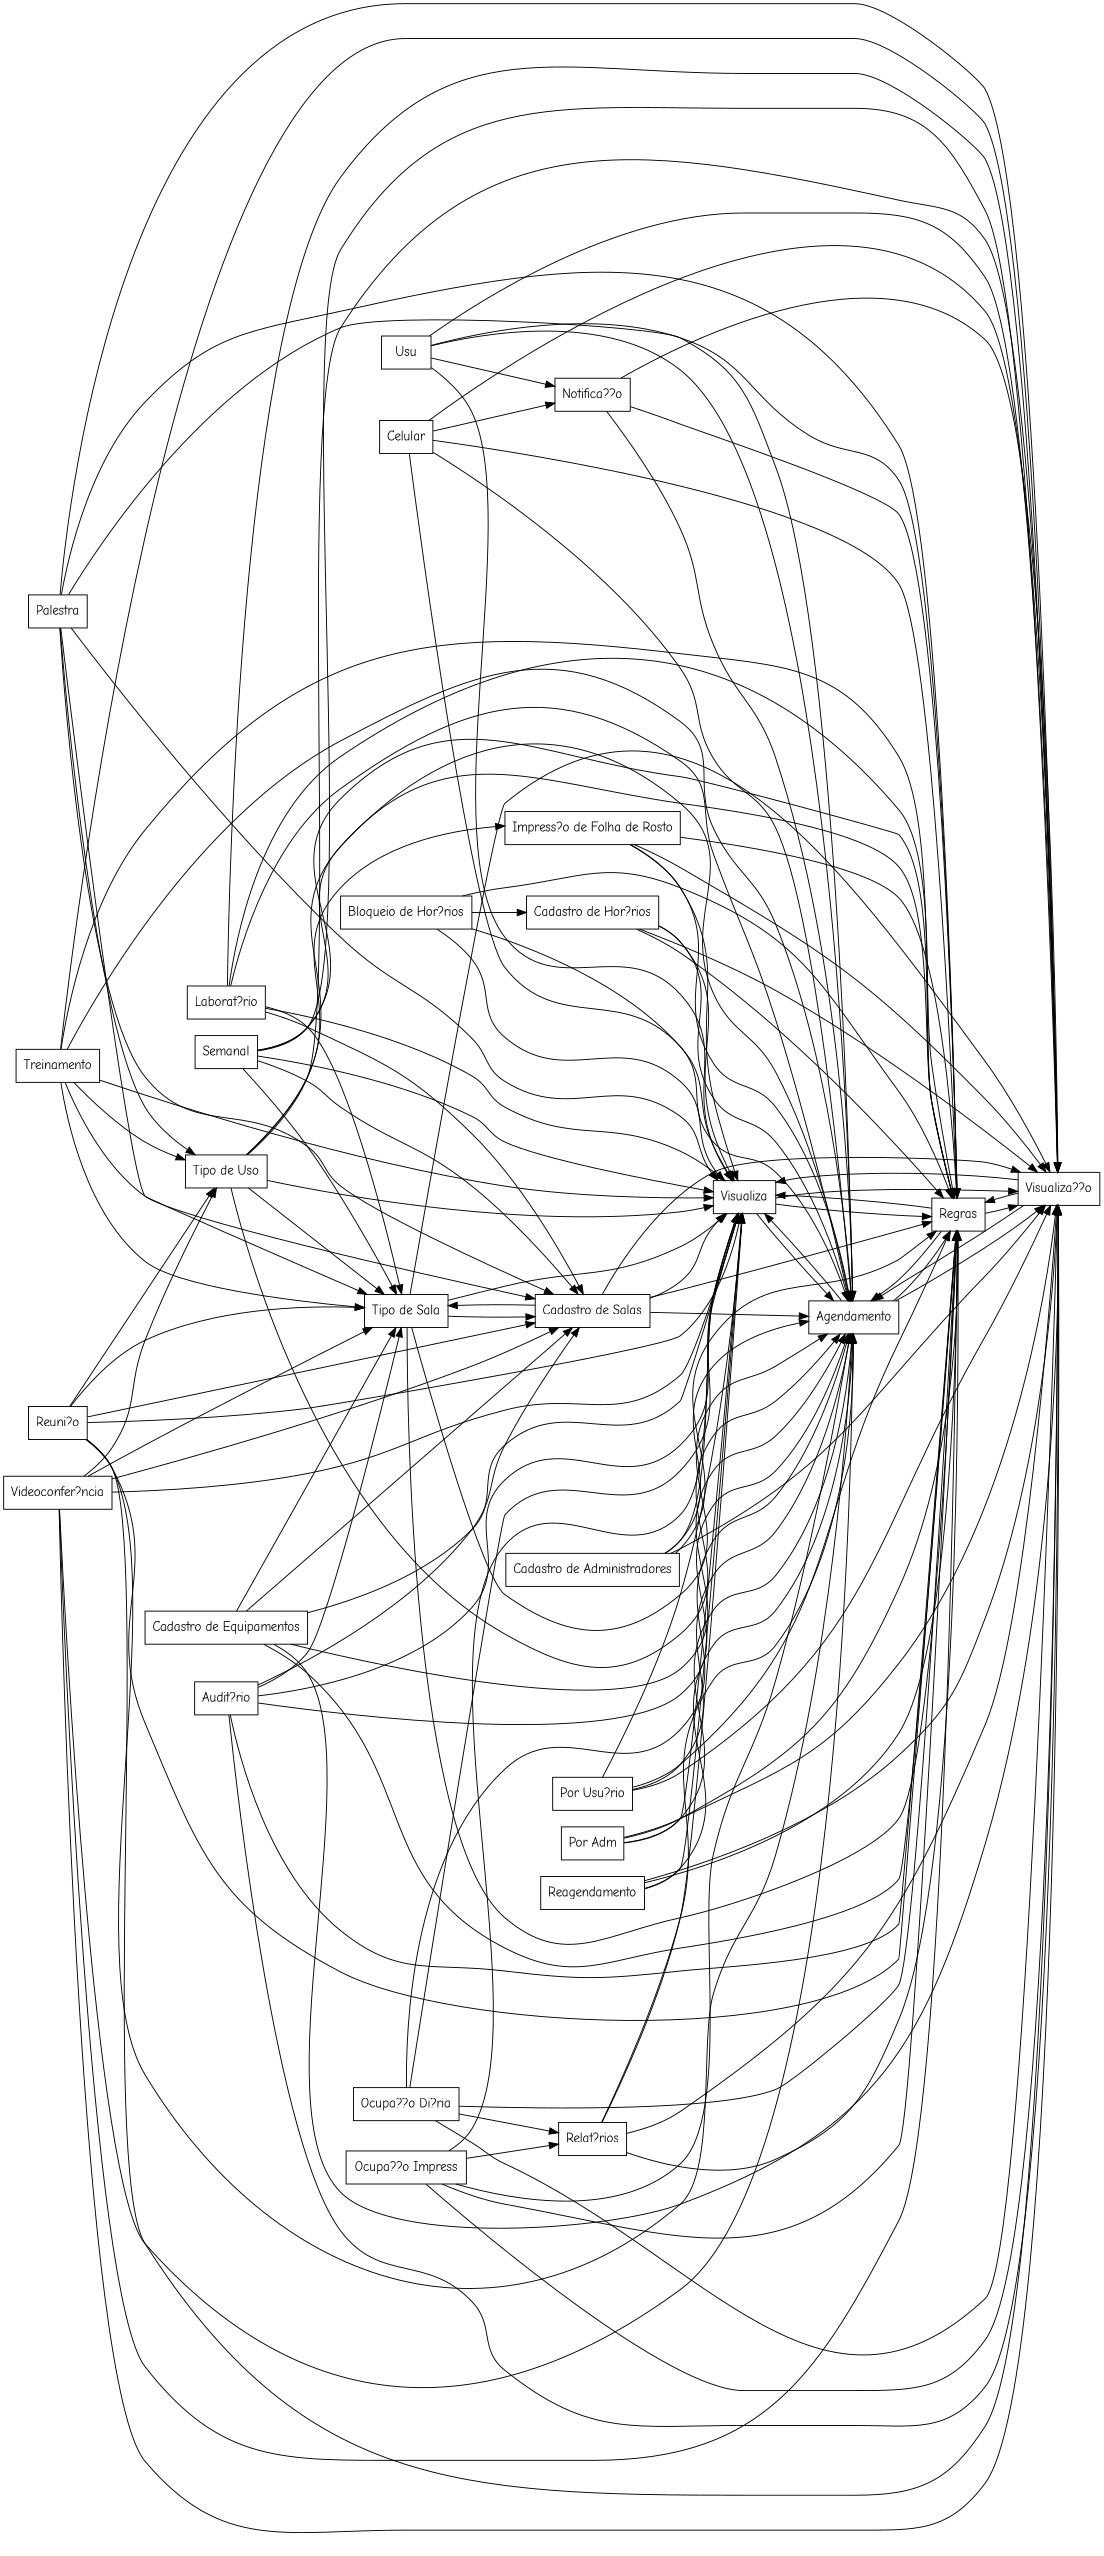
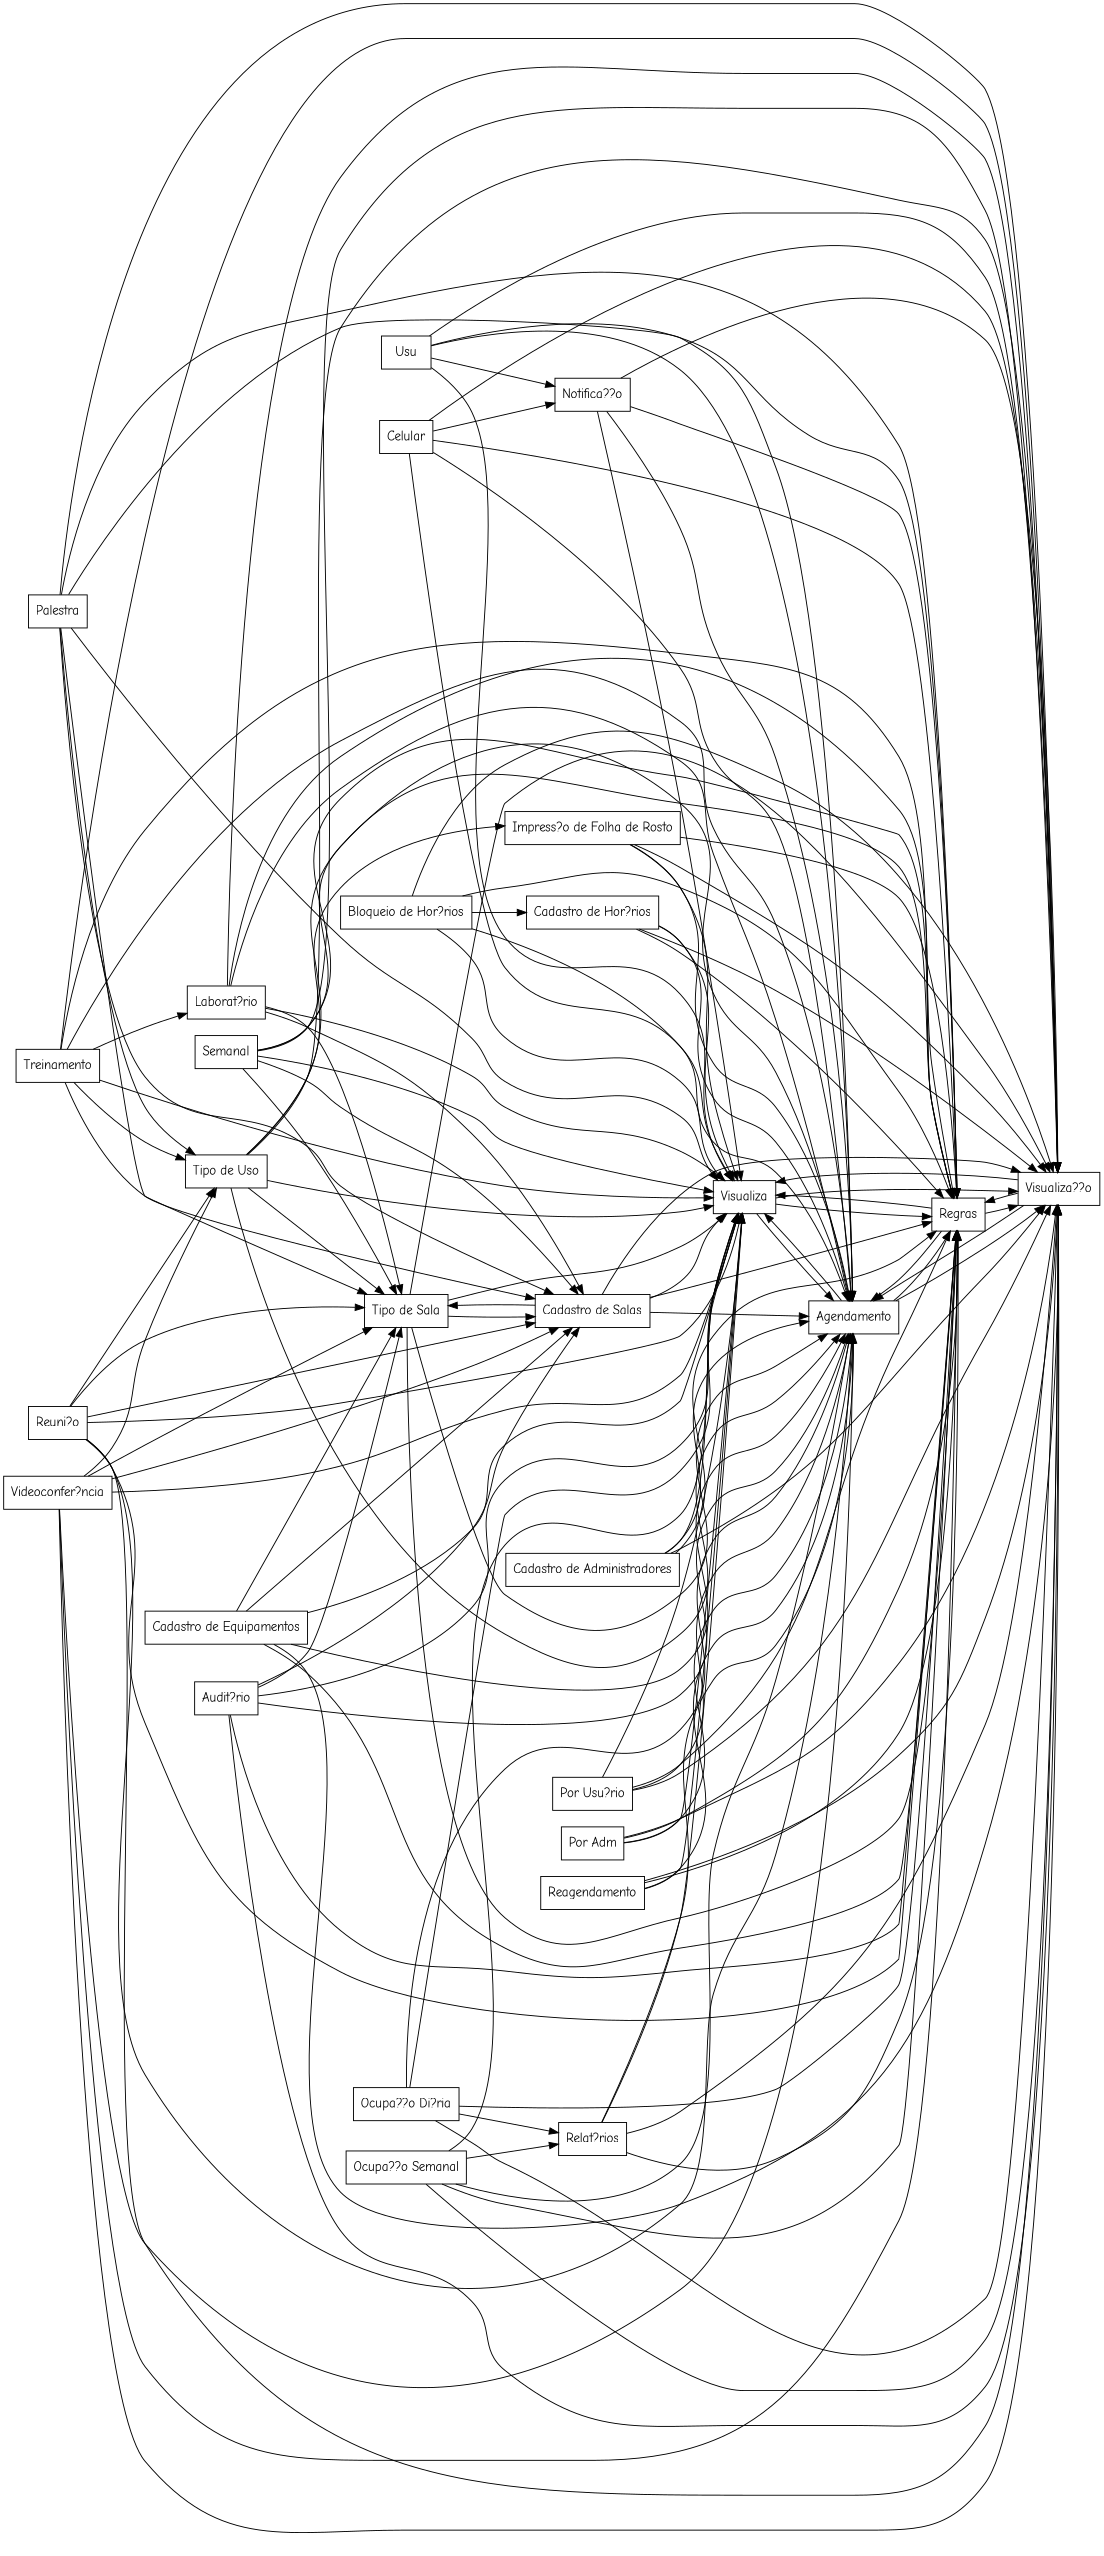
edge "Bloqueio de Hor?rios" -> "Visualiza??o": added
edge "Notifica??o" -> "Visualiza": added
edge "Treinamento" -> "Tipo de Sala": now "Treinamento" -> "Laborat?rio"
node "Ocupa??o Impress": label "Ocupa??o Impress" -> "Ocupa??o Semanal"
